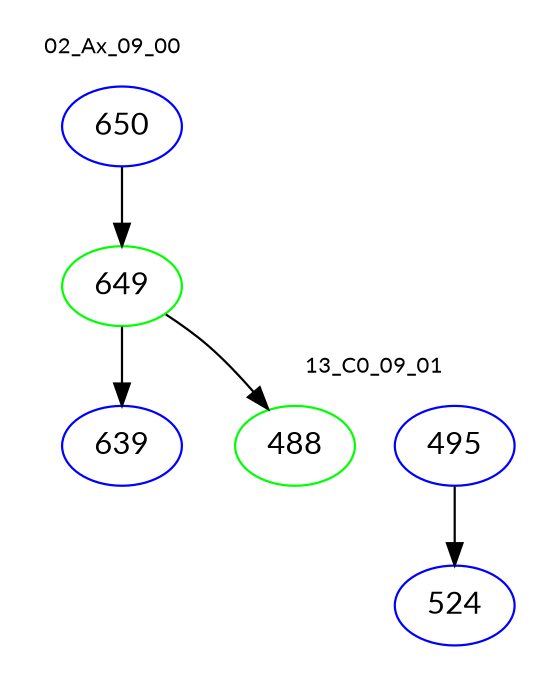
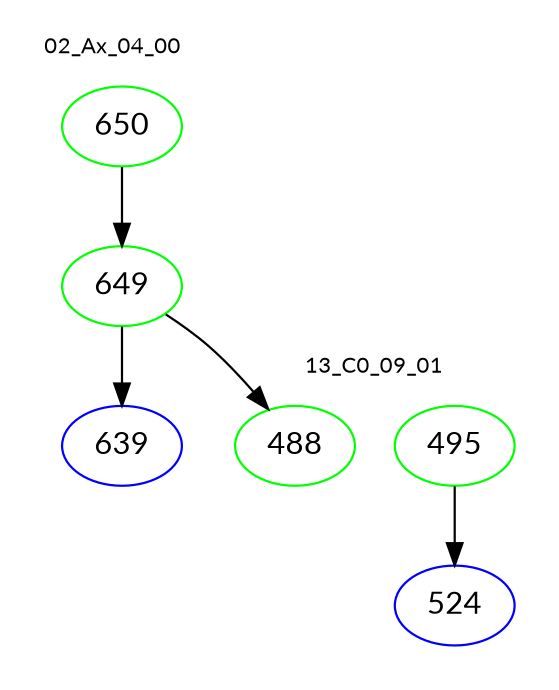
cluster "02_Ax_09_00": label "02_Ax_09_00" -> "02_Ax_04_00"
node "650": color blue -> green
node "495": color blue -> green
